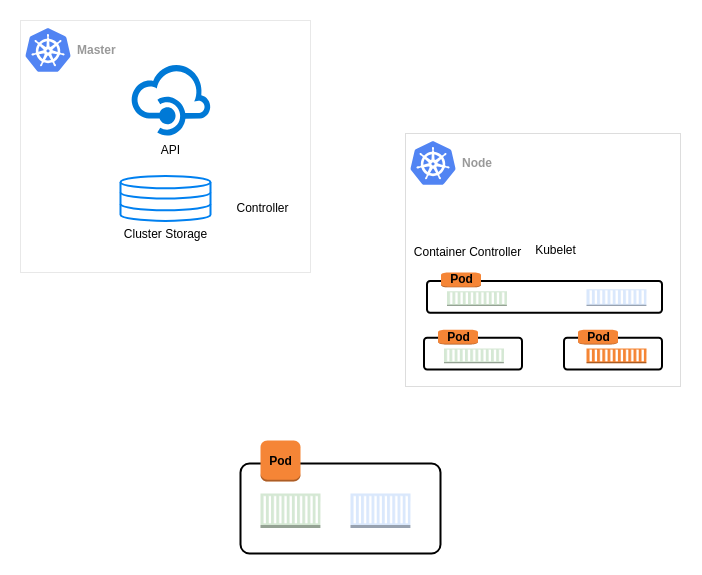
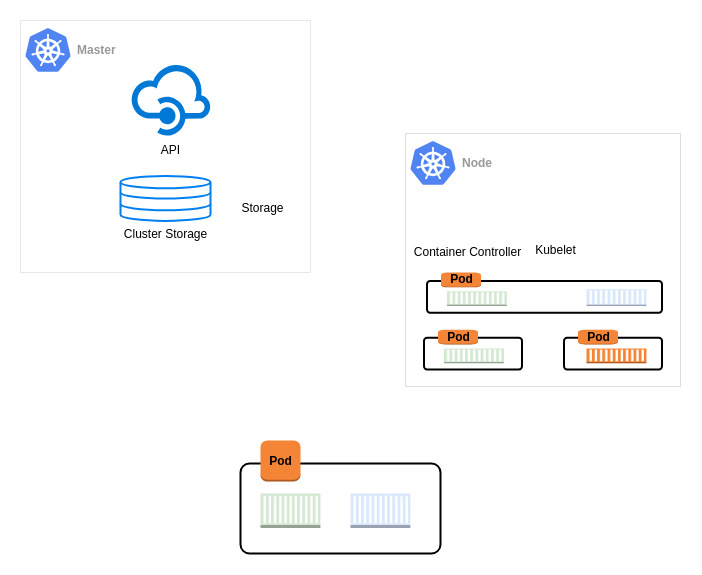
node "Controller": label "Controller" -> "Storage"
